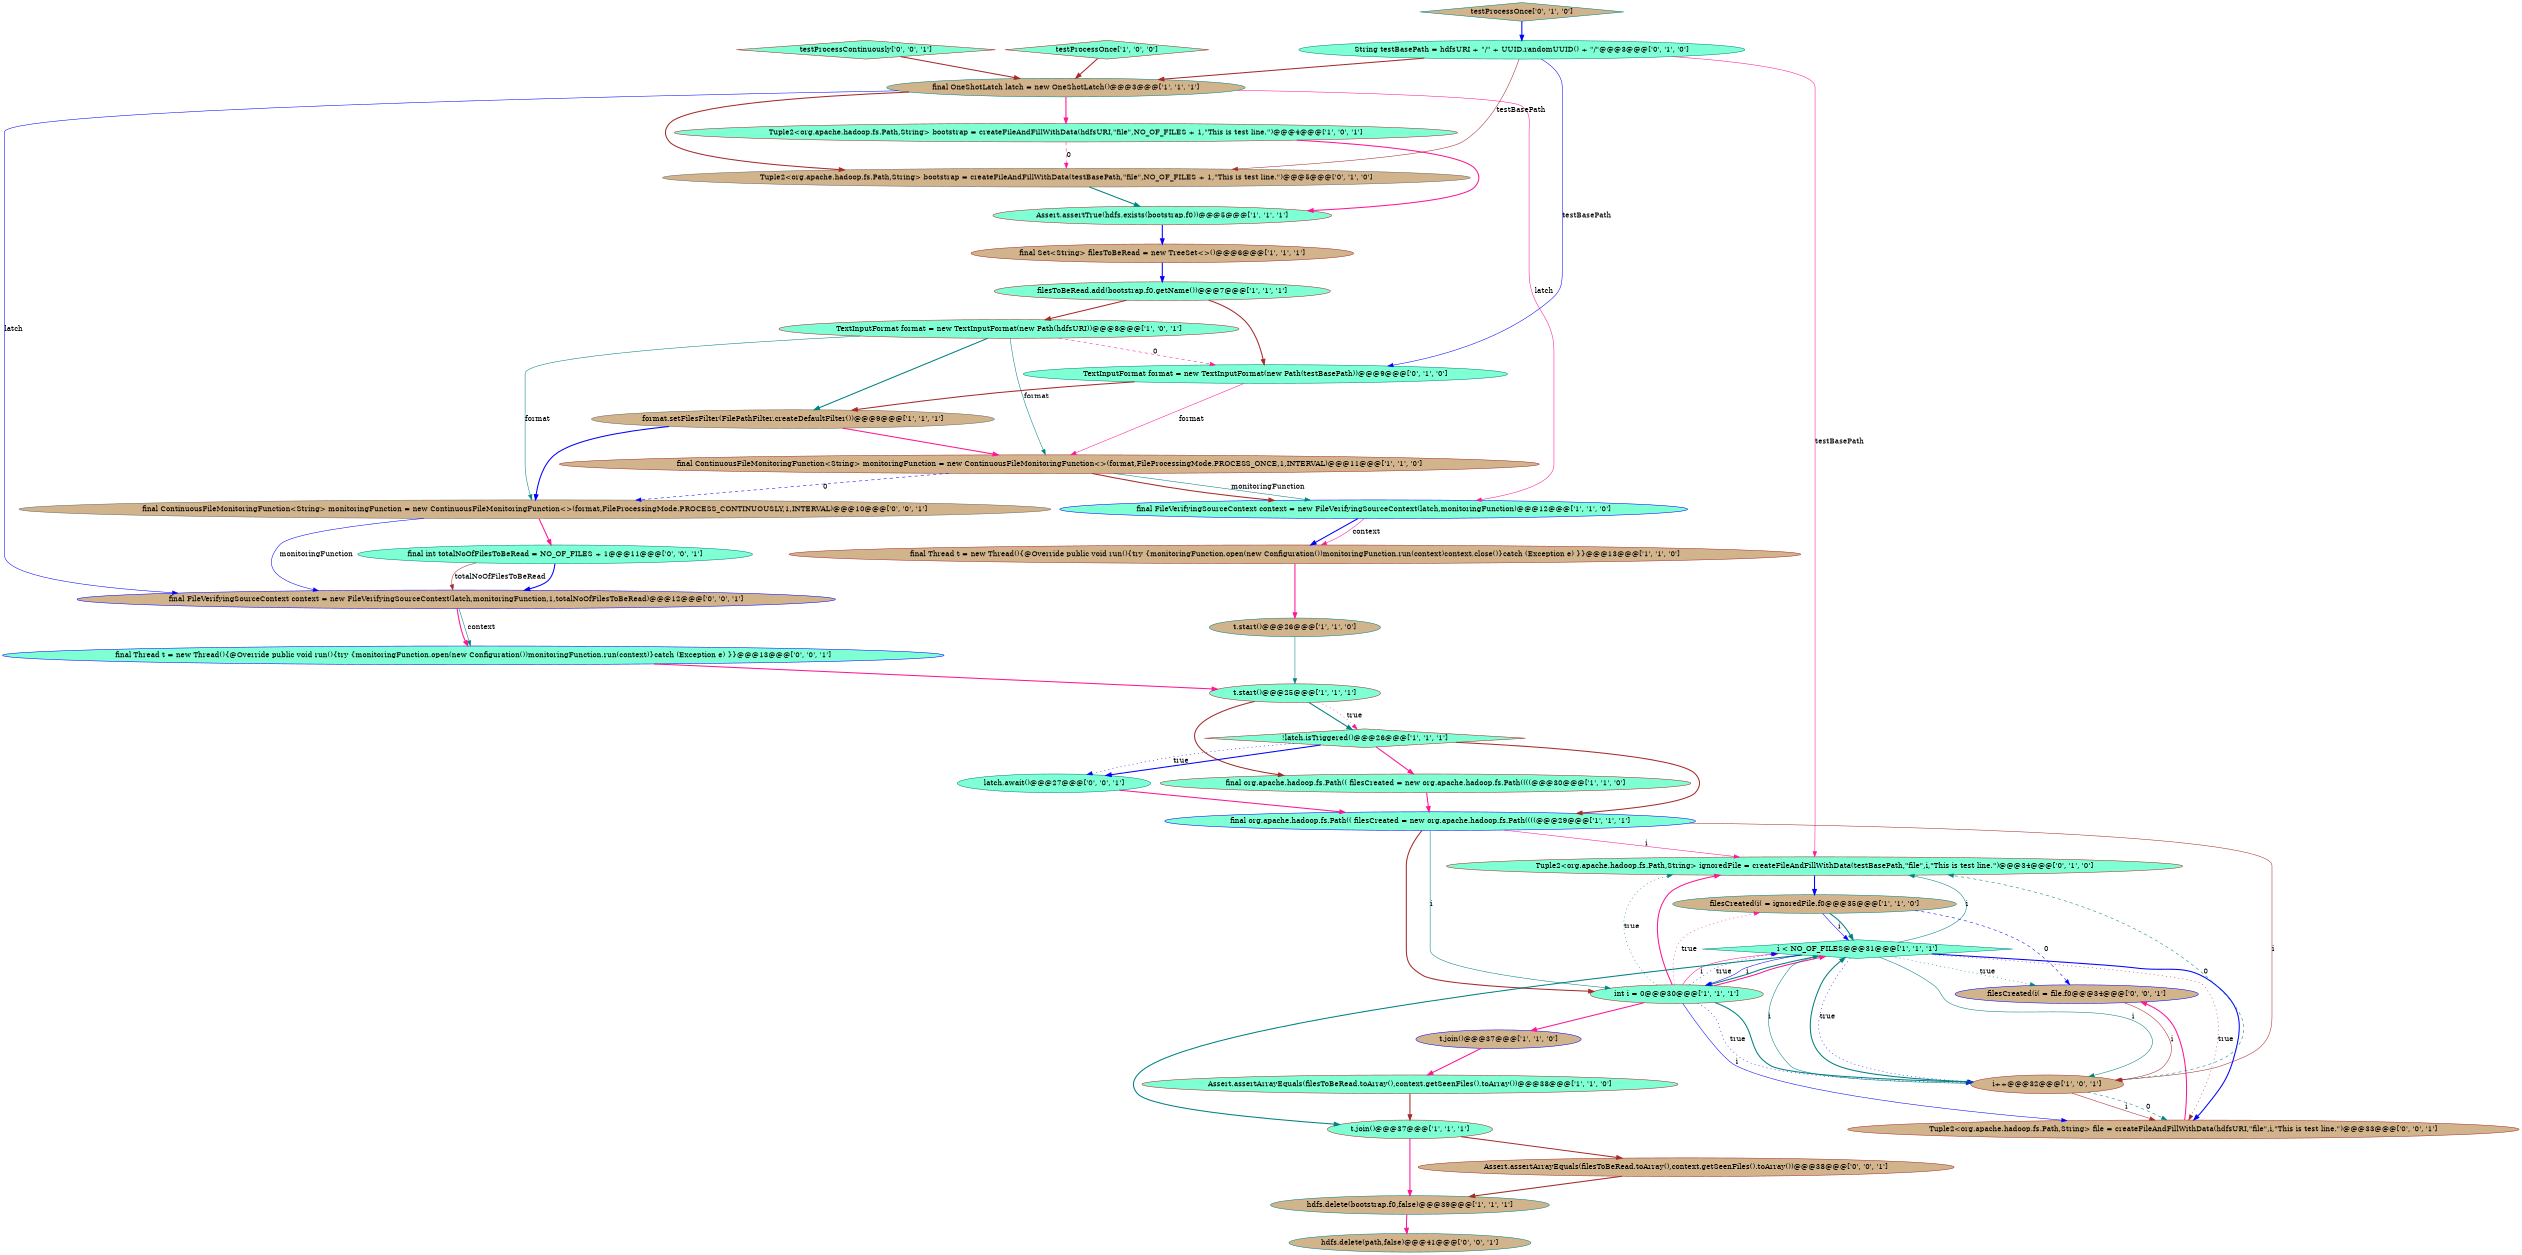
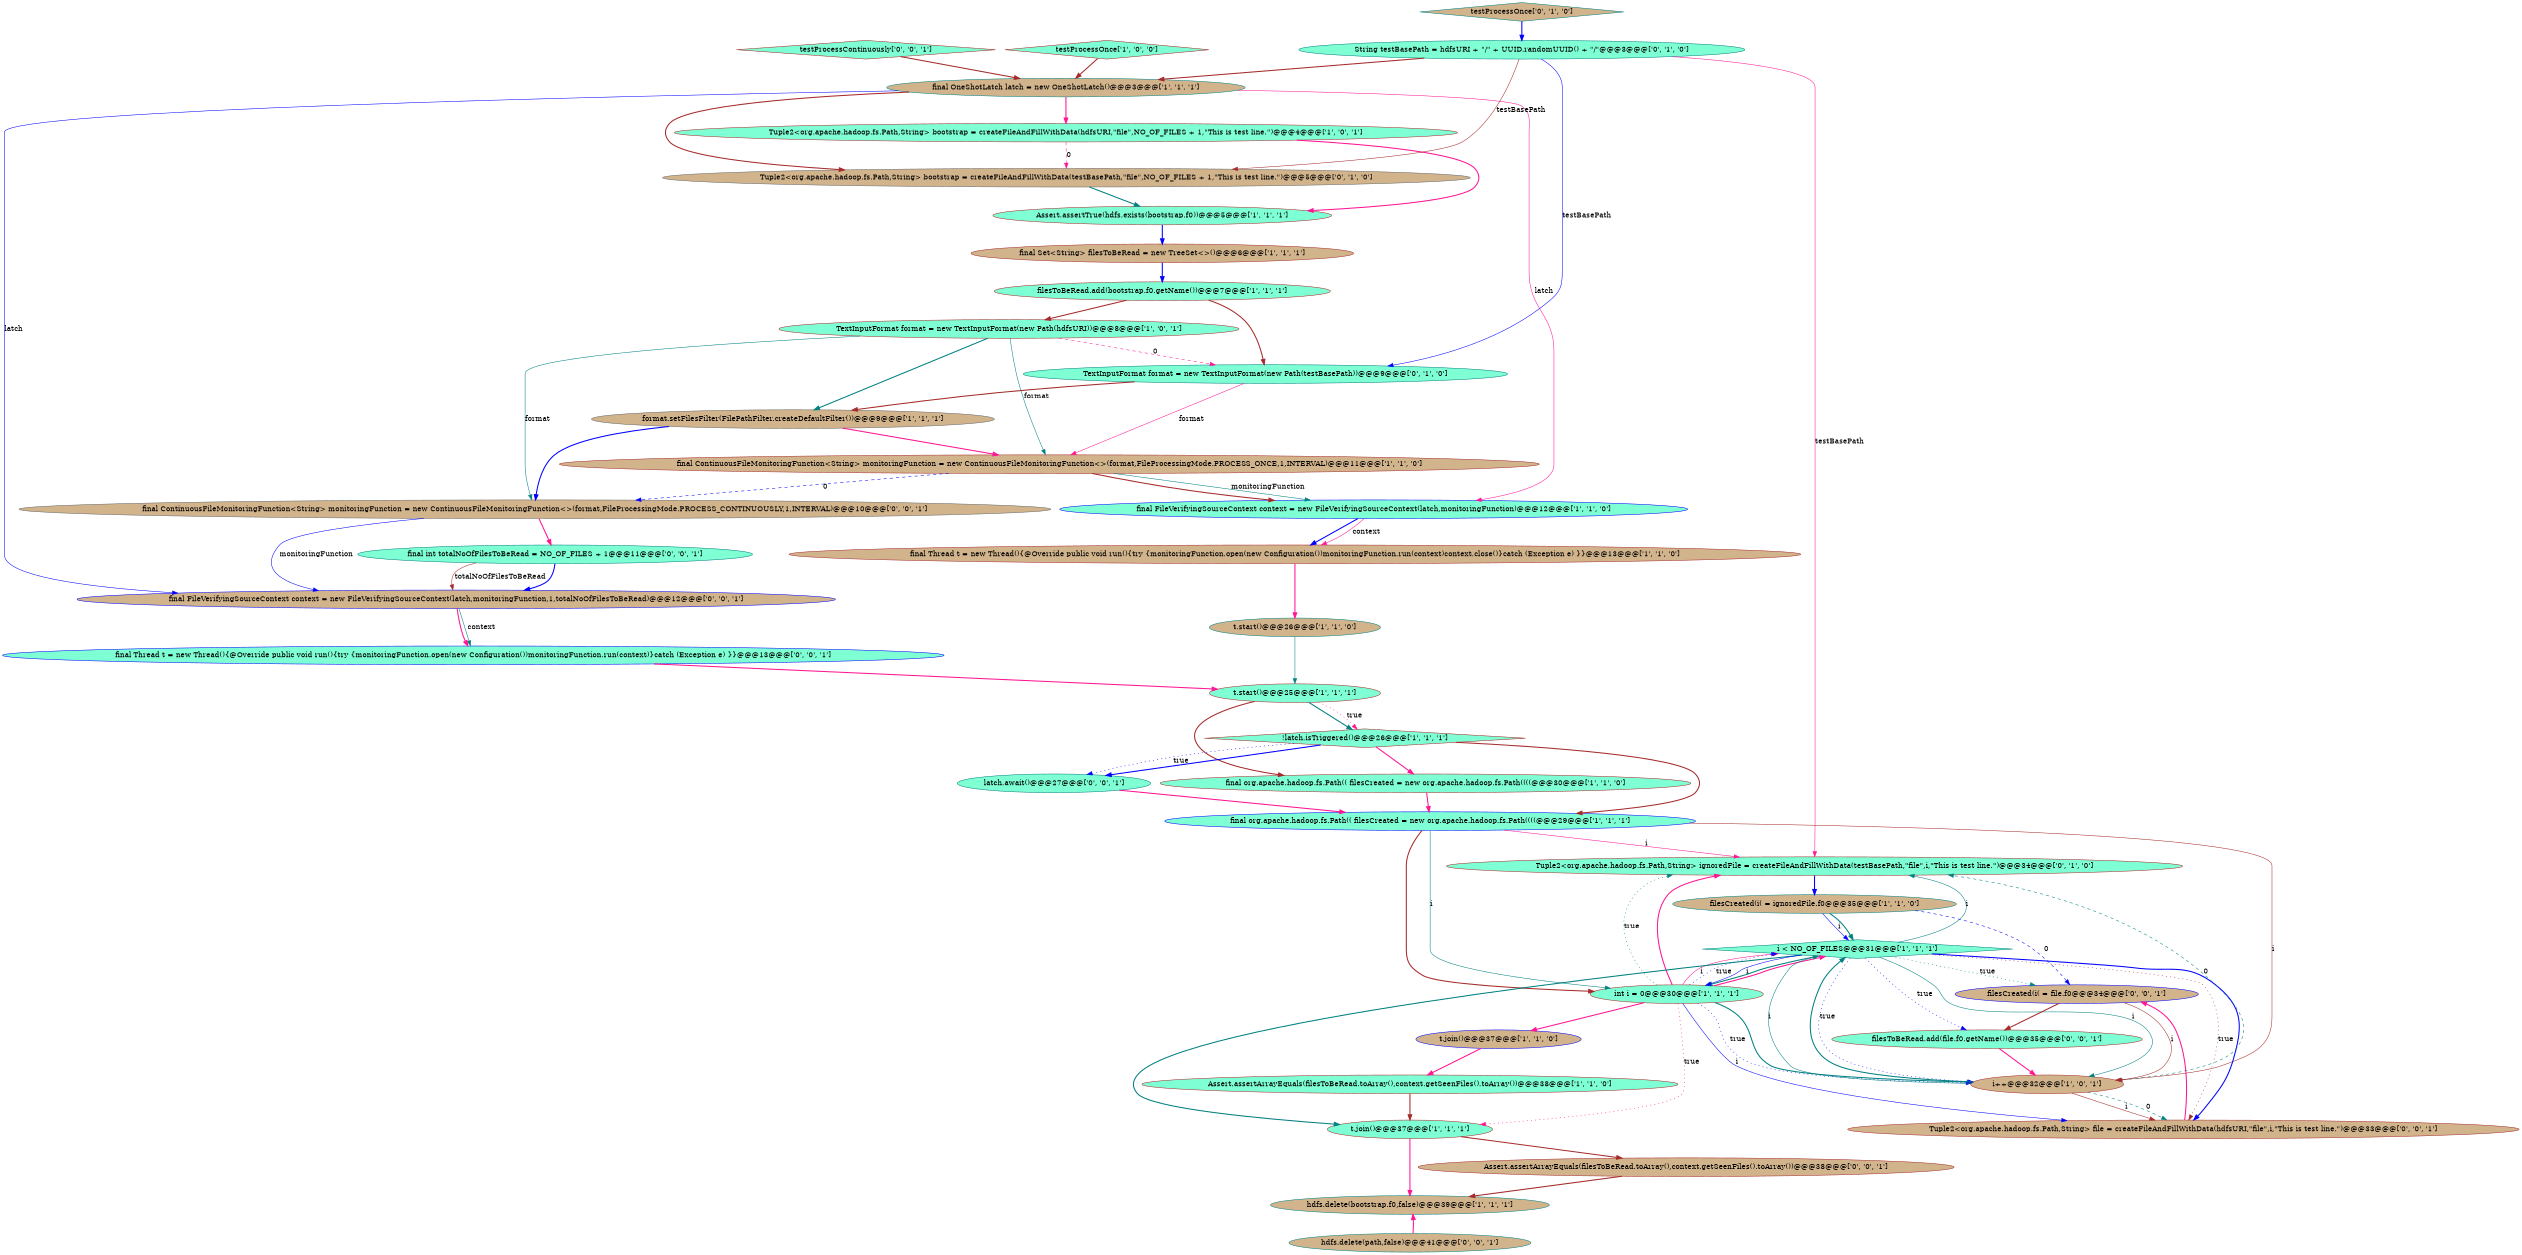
edge "int i = 0@@@30@@@['1', '1', '1']" -> "filesCreated(i( = ignoredFile.f0@@@35@@@['1', '1', '0']": now "int i = 0@@@30@@@['1', '1', '1']" -> "t.join()@@@37@@@['1', '1', '1']"
node "filesToBeRead.add(file.f0.getName())@@@35@@@['0', '0', '1']": added
edge "hdfs.delete(bootstrap.f0,false)@@@39@@@['1', '1', '1']" -> "hdfs.delete(path,false)@@@41@@@['0', '0', '1']": reversed
